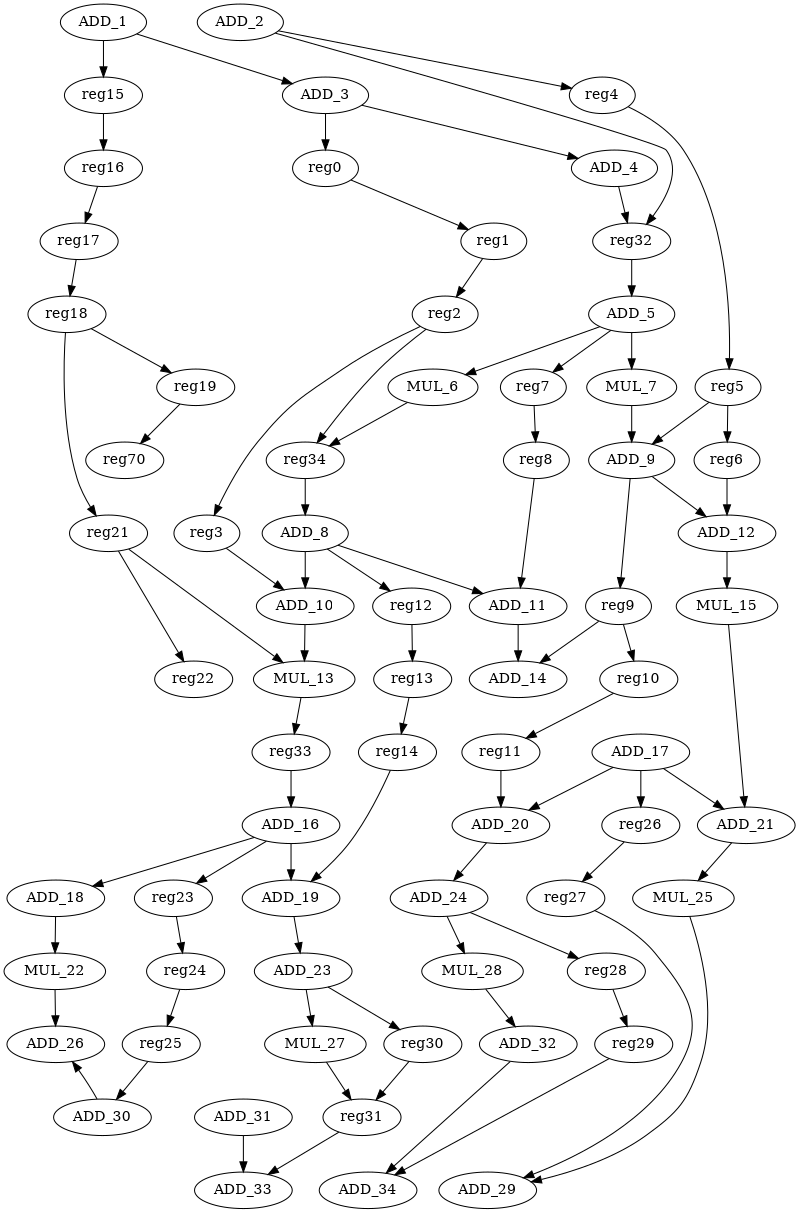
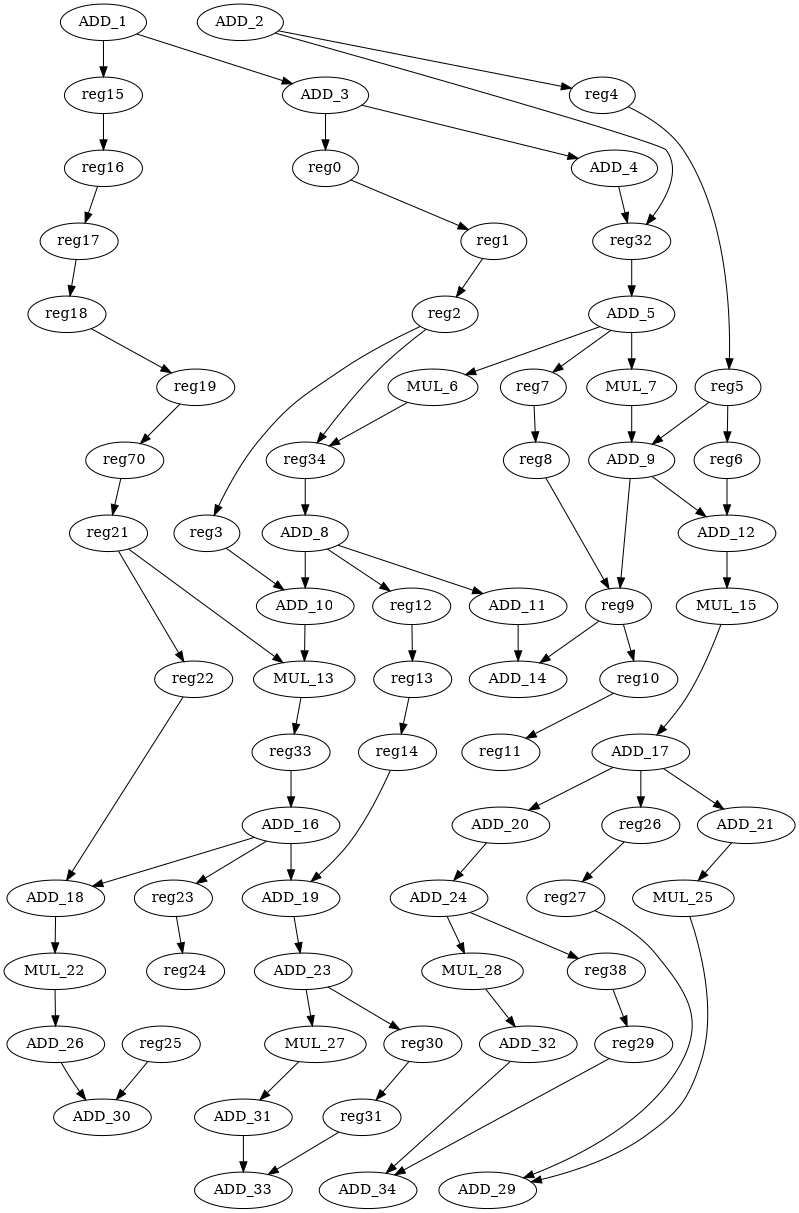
edge "reg18" -> "reg21": now "reg70" -> "reg21"
edge "reg8" -> "ADD_11": now "reg8" -> "reg9"
edge "MUL_15" -> "ADD_21": now "MUL_15" -> "ADD_17"
edge "reg22" -> "ADD_18": added
edge "reg11" -> "ADD_20": removed
node "reg28": label "reg28" -> "reg38"
edge "reg24" -> "reg25": removed
edge "MUL_27" -> "reg31": now "MUL_27" -> "ADD_31"
edge "ADD_30" -> "ADD_26": reversed
